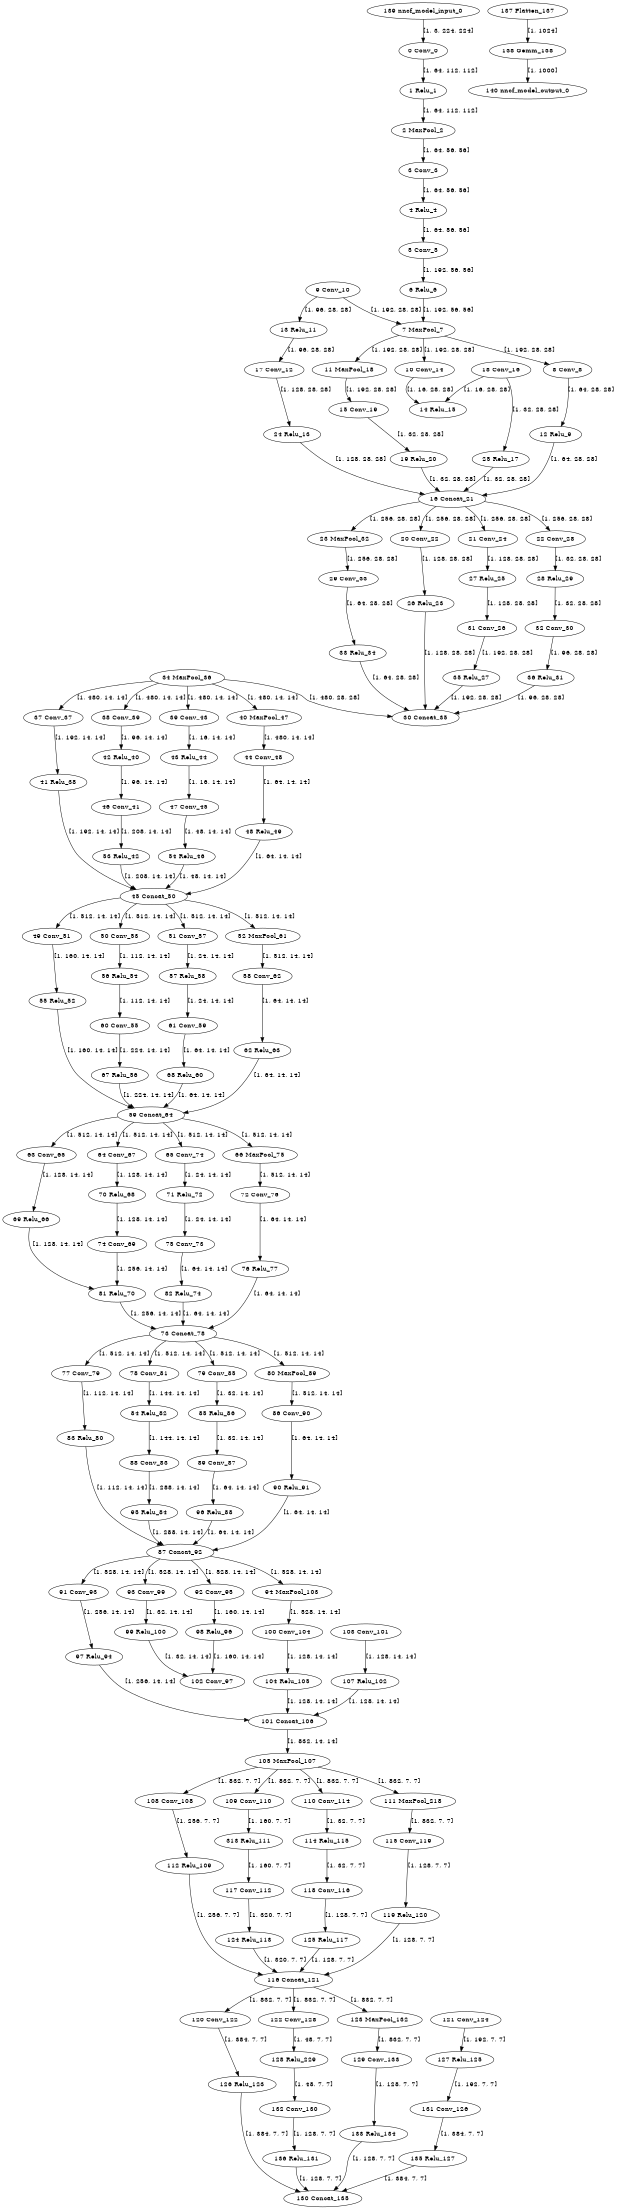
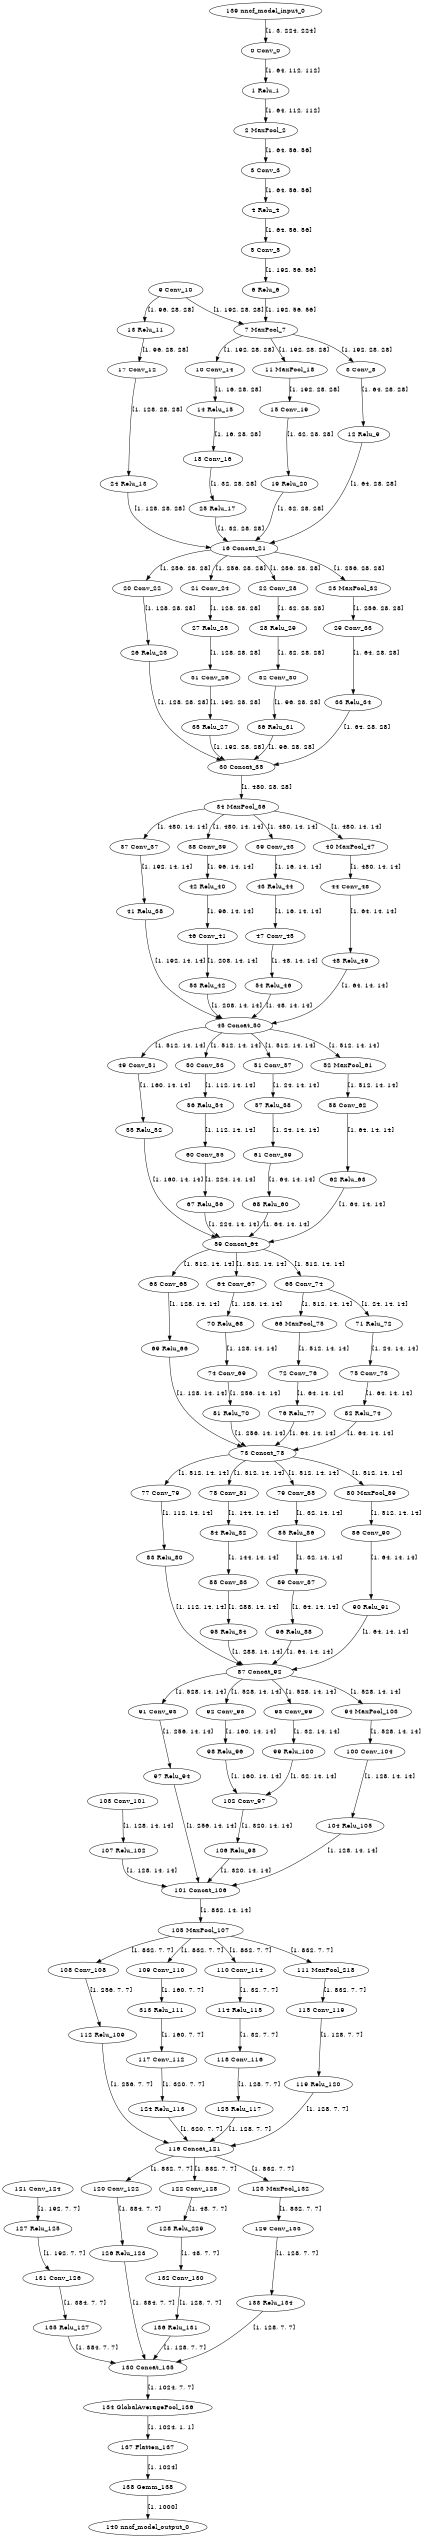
edge "18 Conv_16" -> "14 Relu_15": reversed
edge "34 MaxPool_36" -> "30 Concat_35": reversed
edge "59 Concat_64" -> "66 MaxPool_75": now "65 Conv_74" -> "66 MaxPool_75"
edge "69 Relu_66" -> "81 Relu_70": now "69 Relu_66" -> "73 Concat_78"
node "106 Relu_98": added
node "134 GlobalAveragePool_136": added
